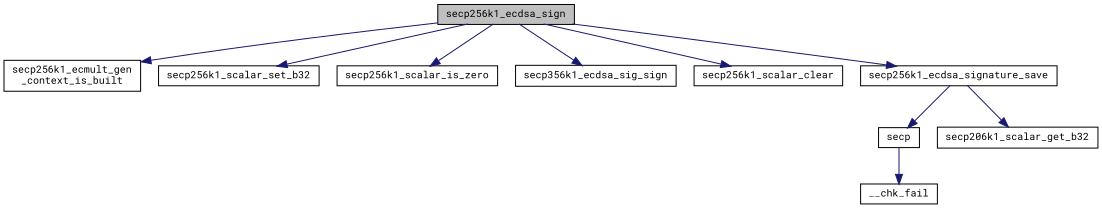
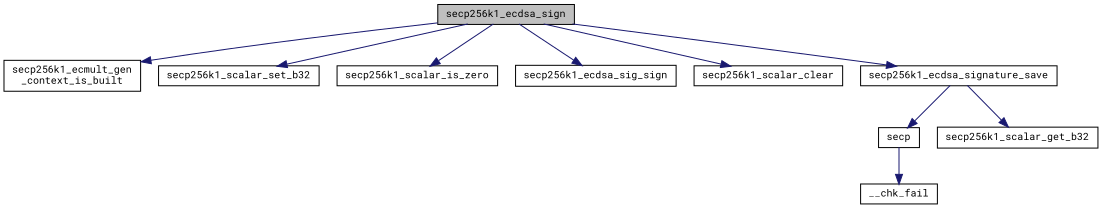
node "secp356k1_ecdsa_sig_sign": label "secp356k1_ecdsa_sig_sign" -> "secp256k1_ecdsa_sig_sign"
node "secp206k1_scalar_get_b32": label "secp206k1_scalar_get_b32" -> "secp256k1_scalar_get_b32"
